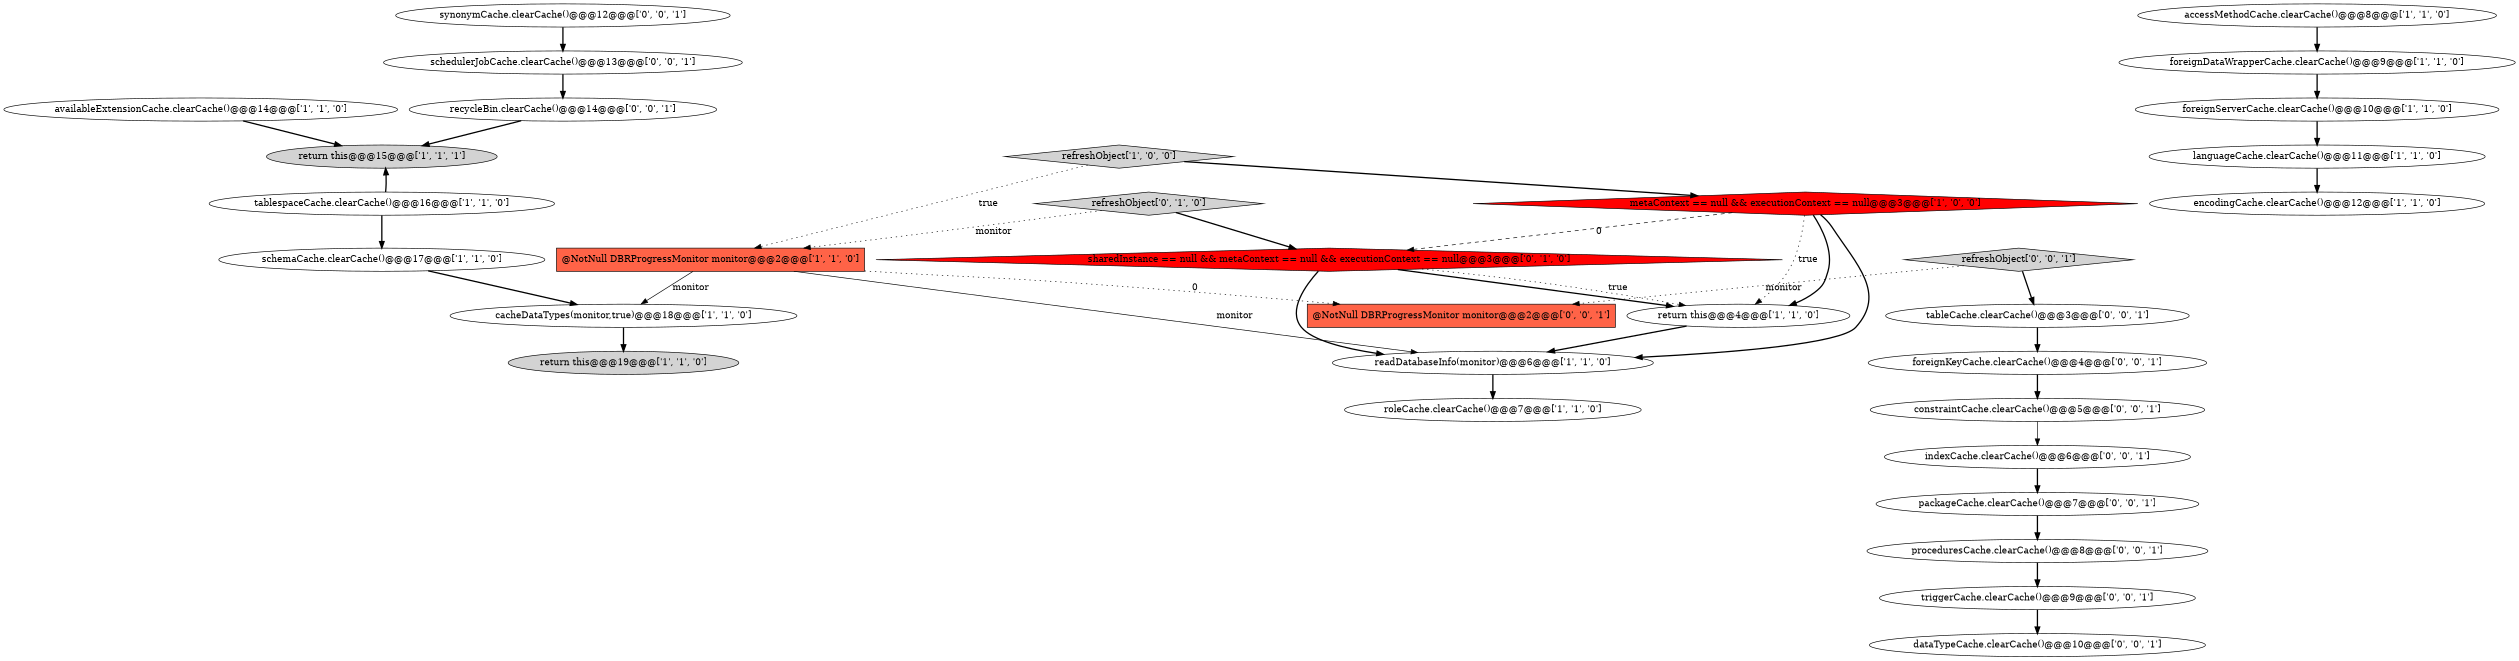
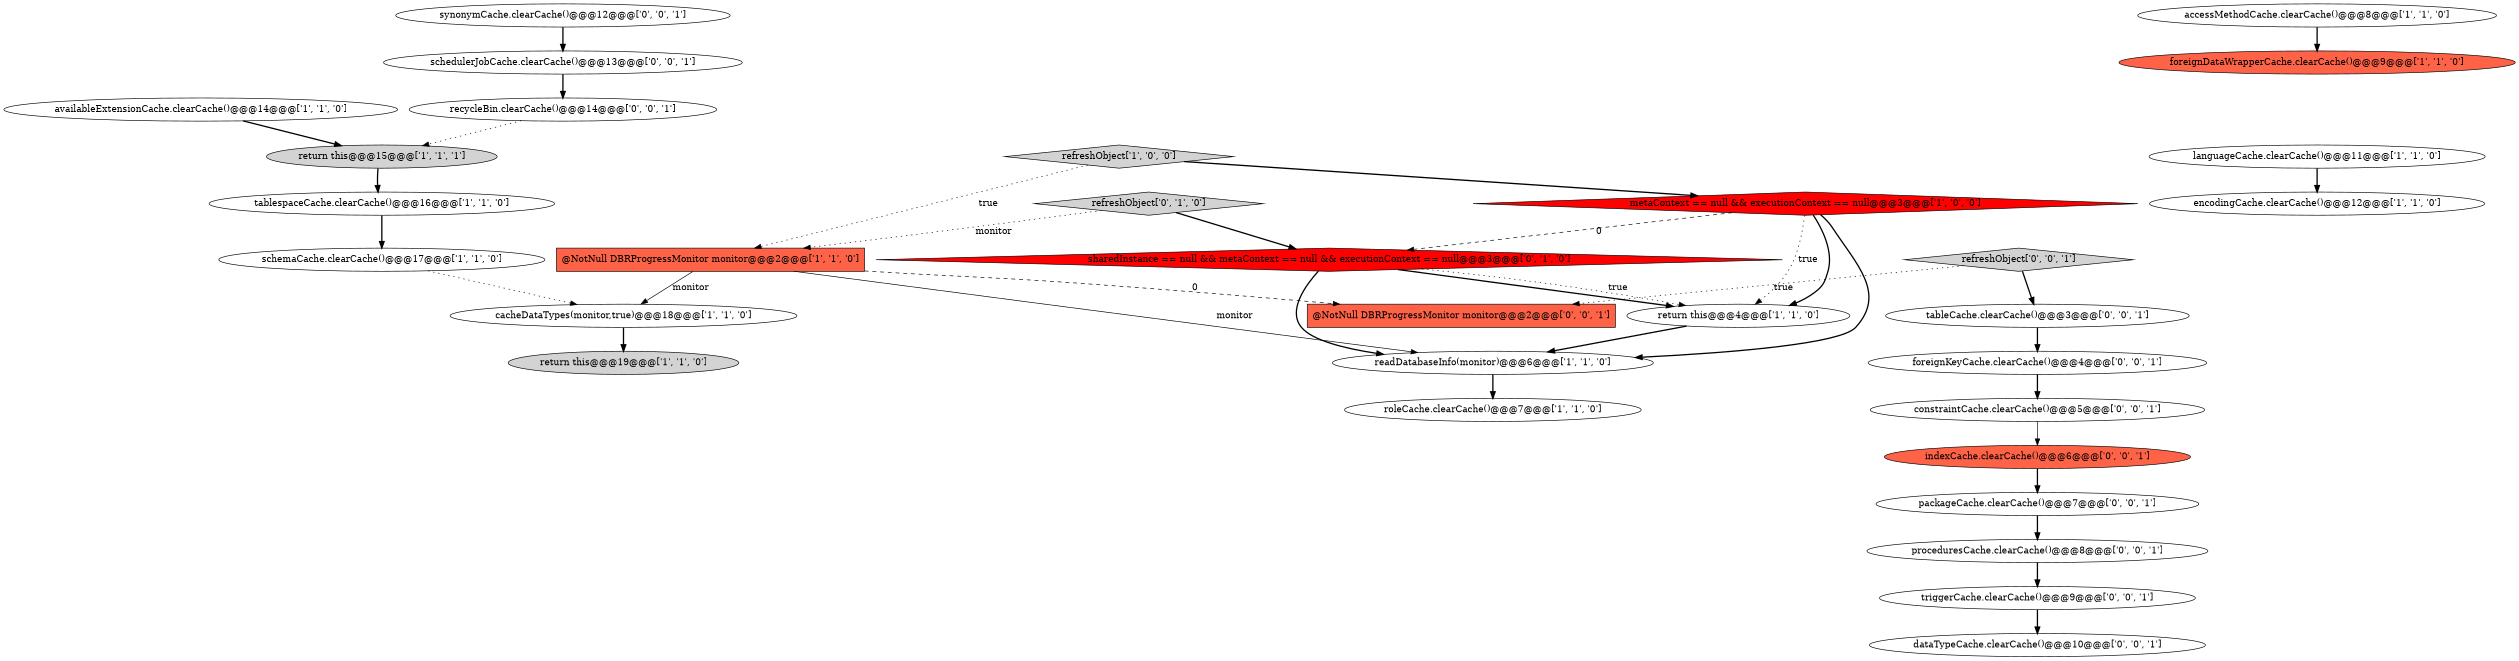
node "foreignDataWrapperCache.clearCache()@@@9@@@['1', '1', '0']": fillcolor white -> tomato
node "foreignServerCache.clearCache()@@@10@@@['1', '1', '0']": removed
edge "recycleBin.clearCache()@@@14@@@['0', '0', '1']" -> "return this@@@15@@@['1', '1', '1']": style bold -> dotted
edge "tablespaceCache.clearCache()@@@16@@@['1', '1', '0']" -> "return this@@@15@@@['1', '1', '1']": reversed
edge "@NotNull DBRProgressMonitor monitor@@@2@@@['1', '1', '0']" -> "@NotNull DBRProgressMonitor monitor@@@2@@@['0', '0', '1']": style dotted -> dashed
edge "schemaCache.clearCache()@@@17@@@['1', '1', '0']" -> "cacheDataTypes(monitor,true)@@@18@@@['1', '1', '0']": style bold -> dotted
edge "refreshObject['0', '0', '1']" -> "@NotNull DBRProgressMonitor monitor@@@2@@@['0', '0', '1']": label "monitor" -> "true"
node "indexCache.clearCache()@@@6@@@['0', '0', '1']": fillcolor white -> tomato
